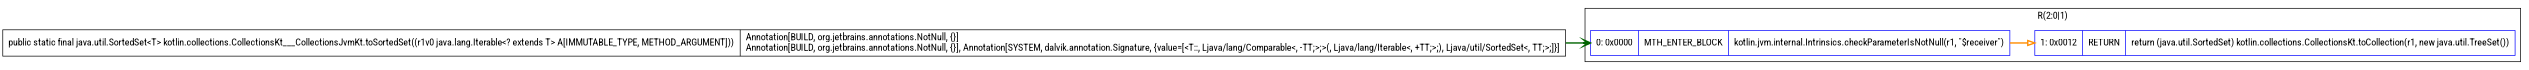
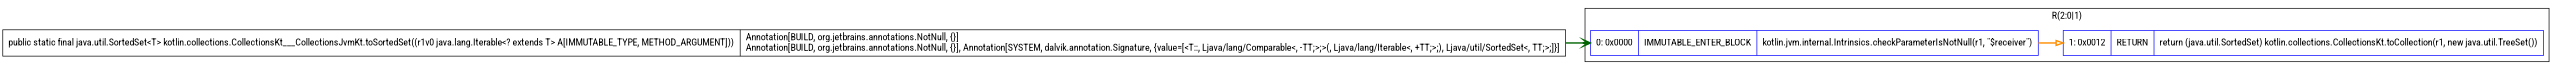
node "0: 0x0000": text "MTH_ENTER_BLOCK" -> "IMMUTABLE_ENTER_BLOCK"
